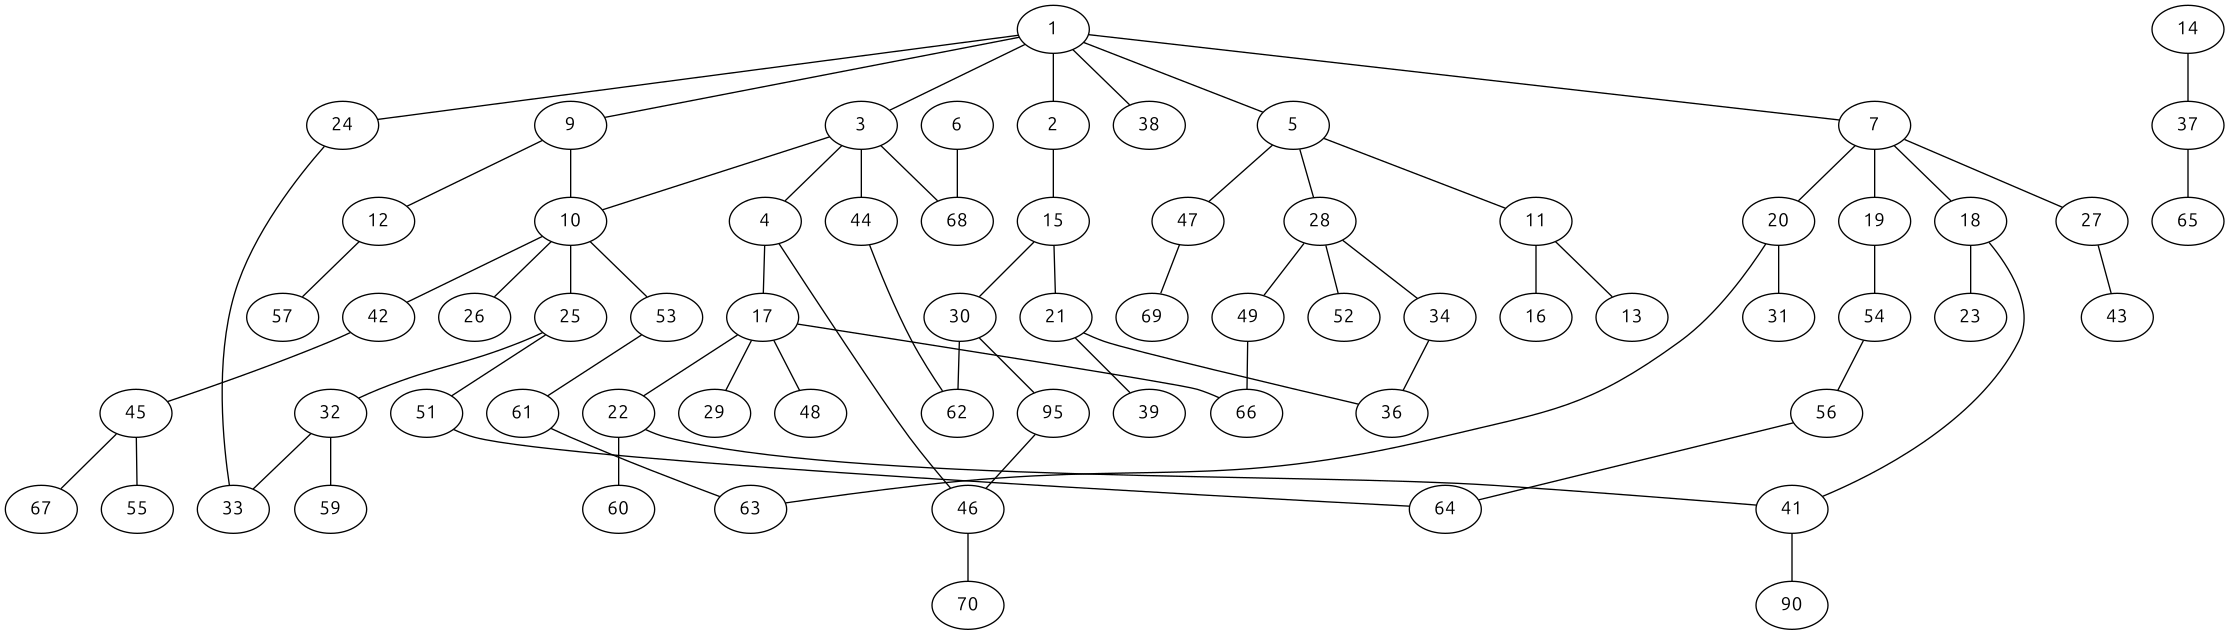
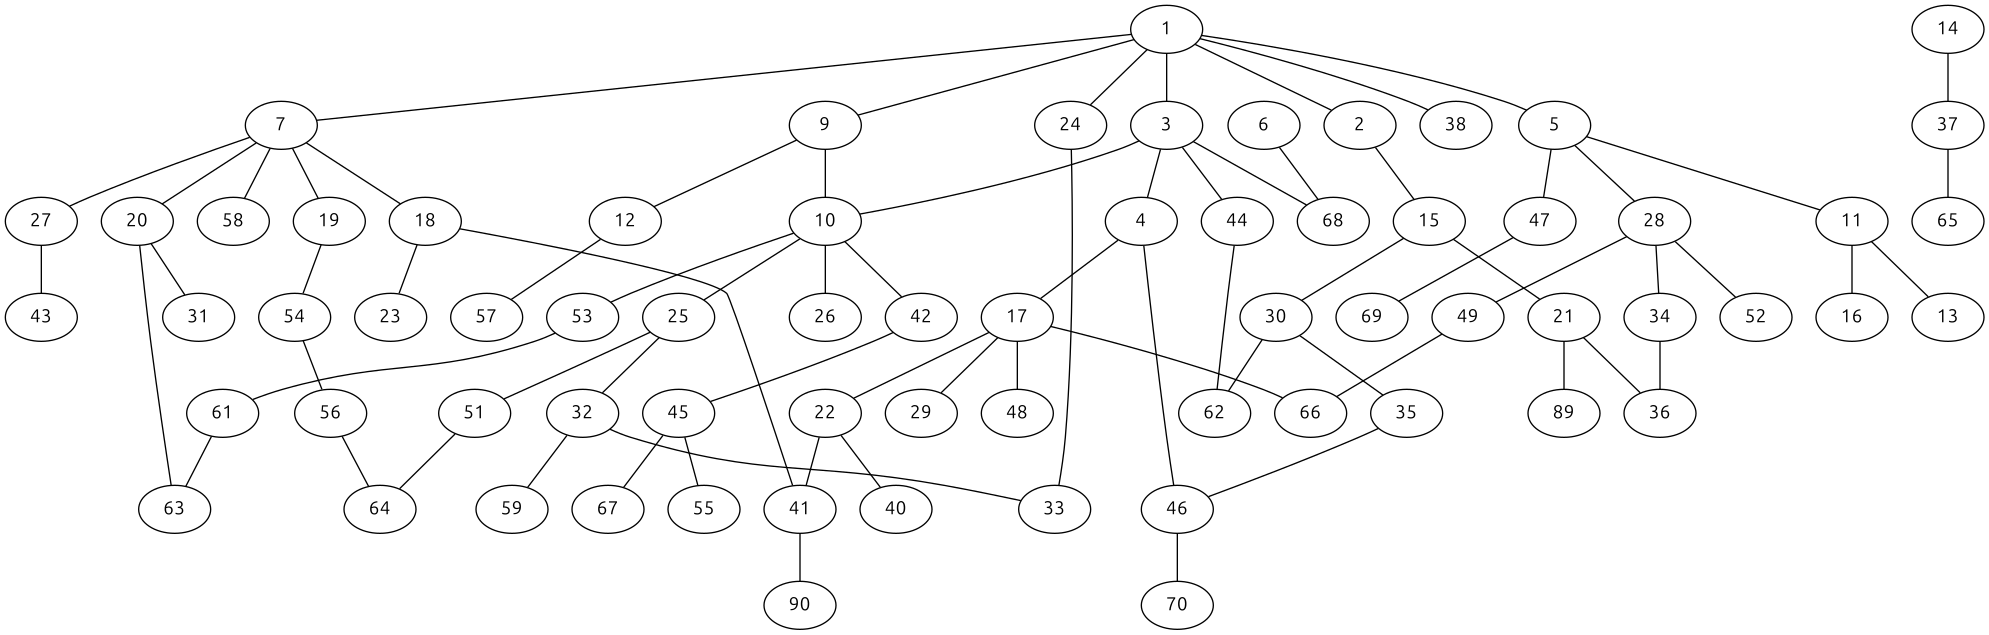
node "58": added
node "95": label "95" -> "35"
node "39": label "39" -> "89"
node "60": label "60" -> "40"
